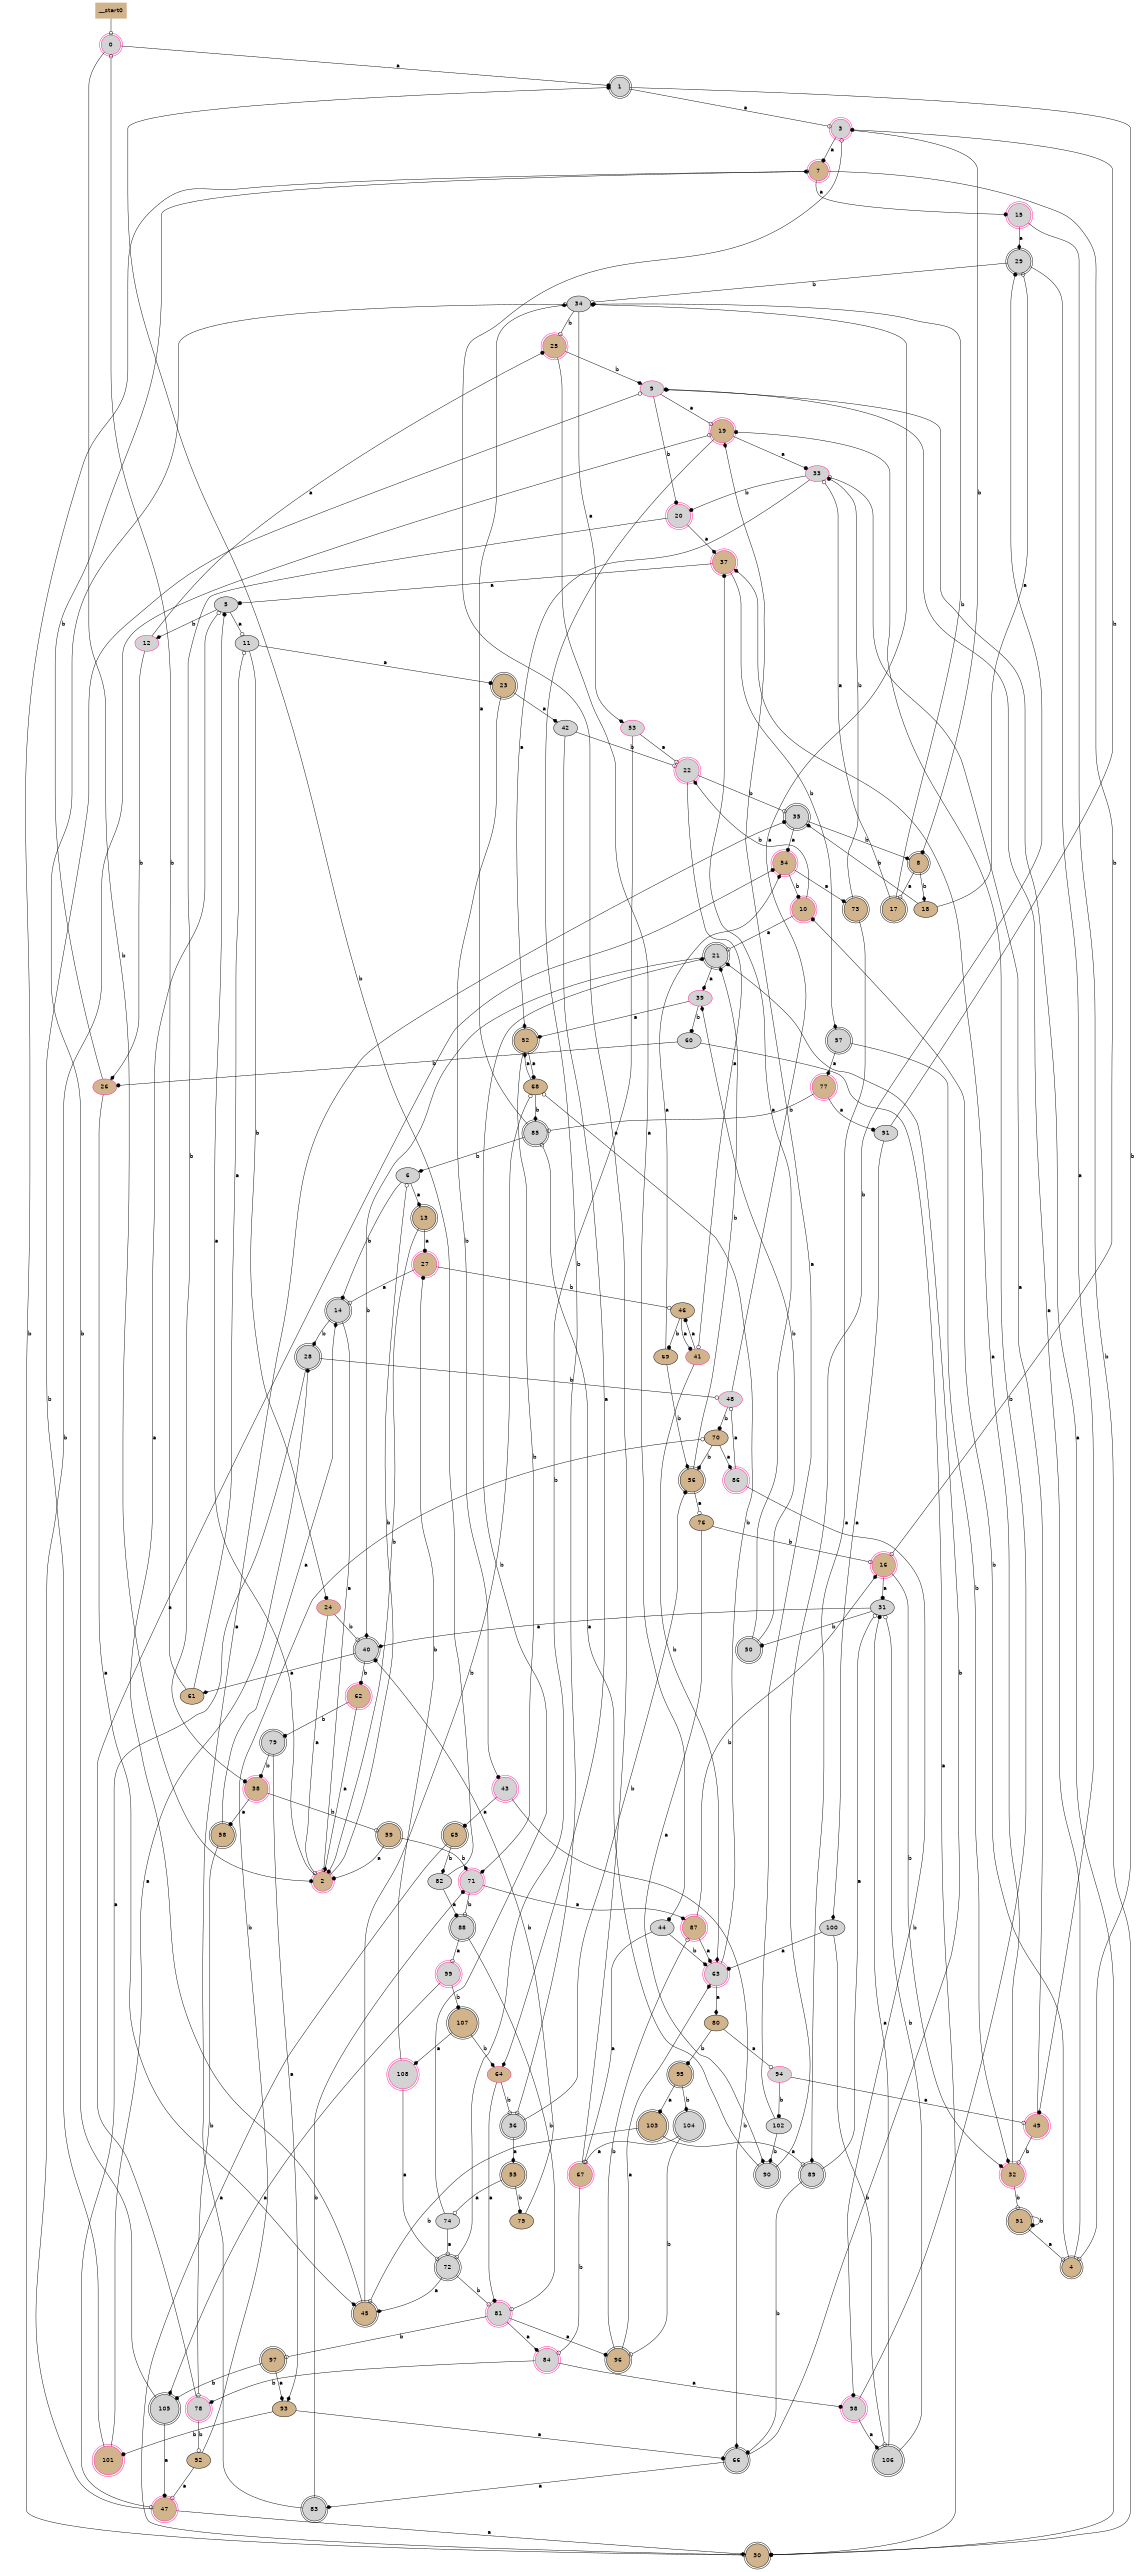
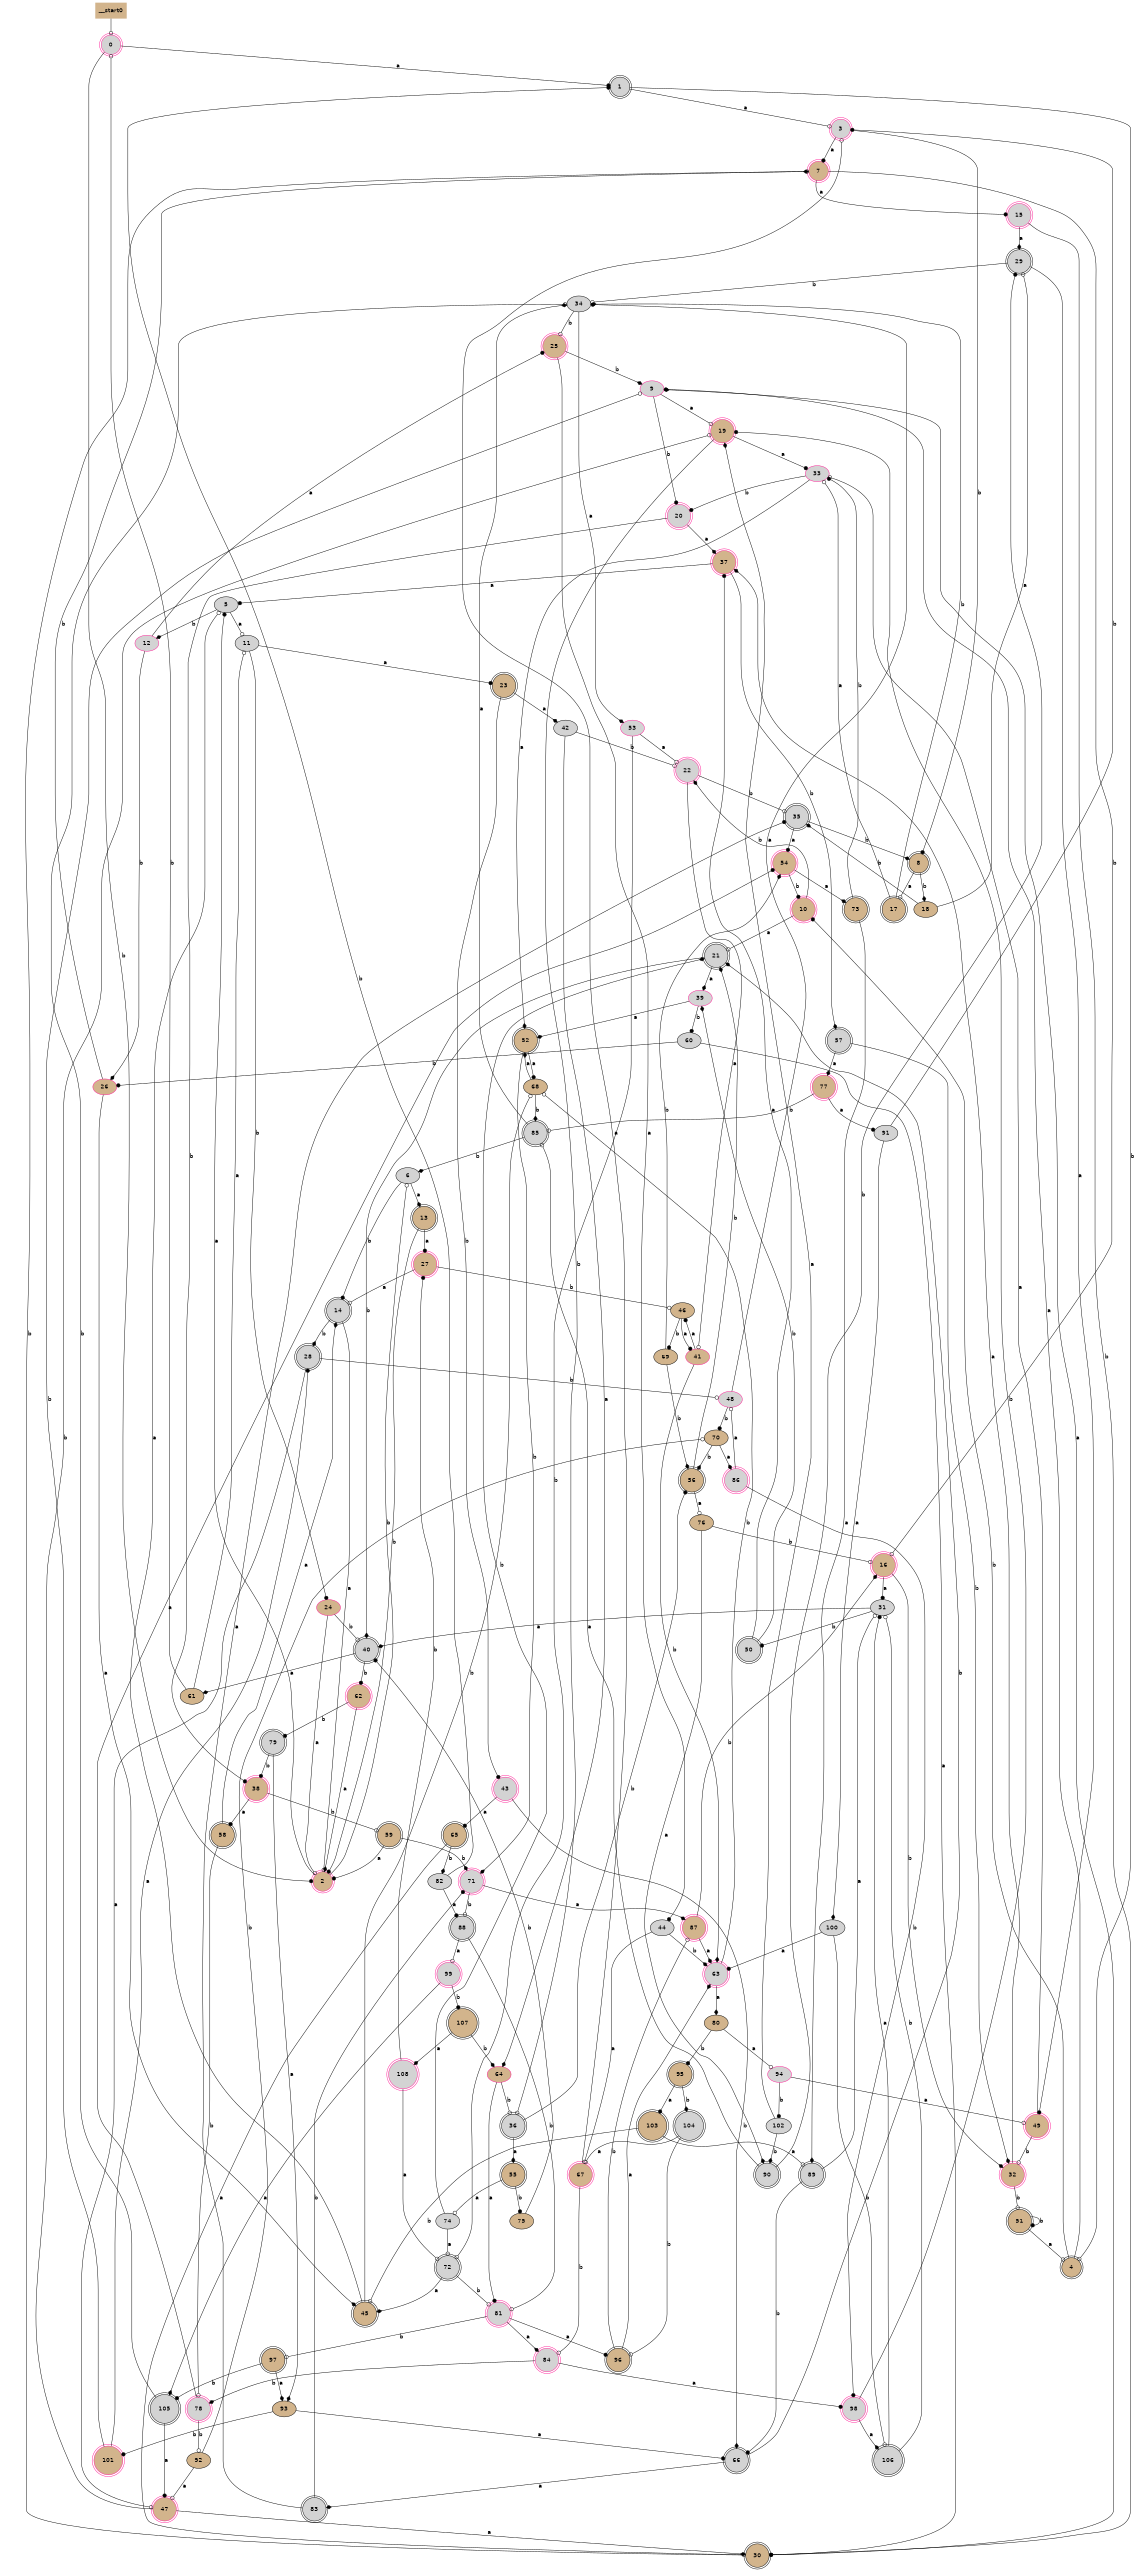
edge "69" -> "54": label "a" -> "b"
